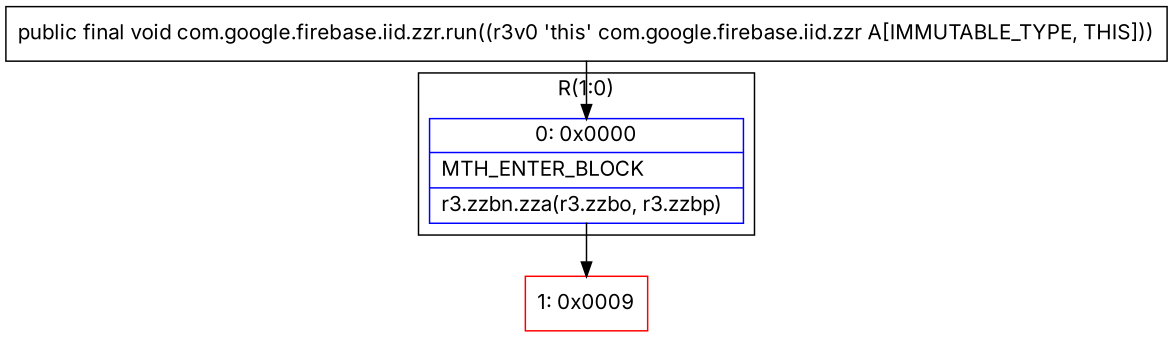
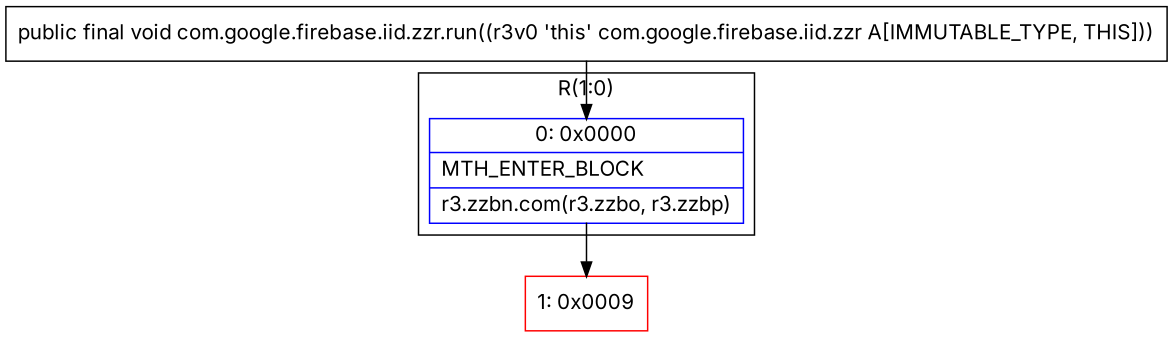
node "0: 0x0000": text "r3.zzbn.zza(r3.zzbo, r3.zzbp)" -> "r3.zzbn.com(r3.zzbo, r3.zzbp)"
